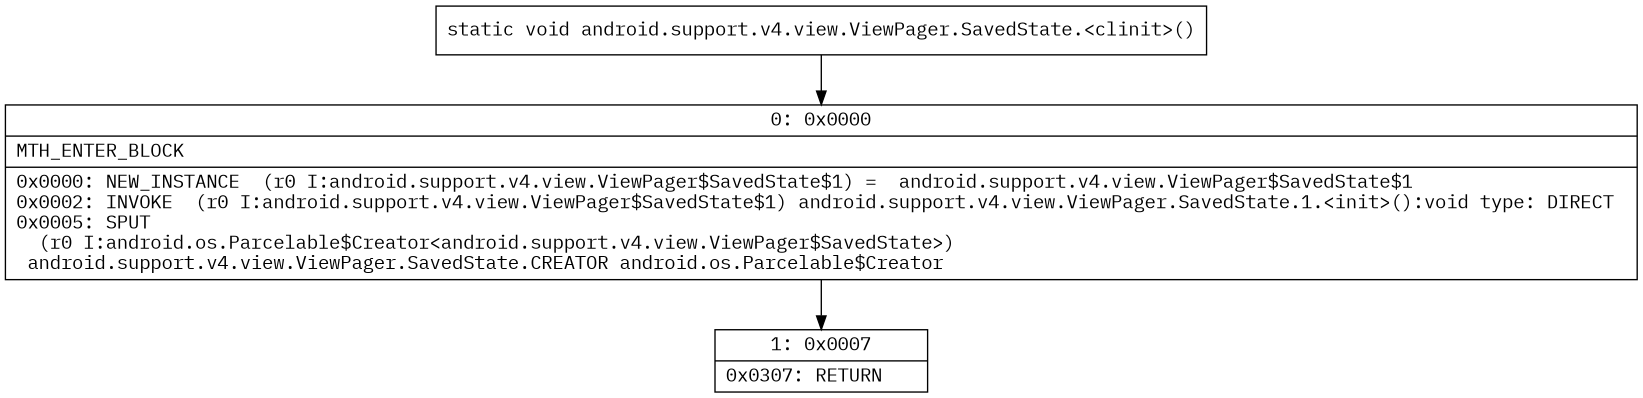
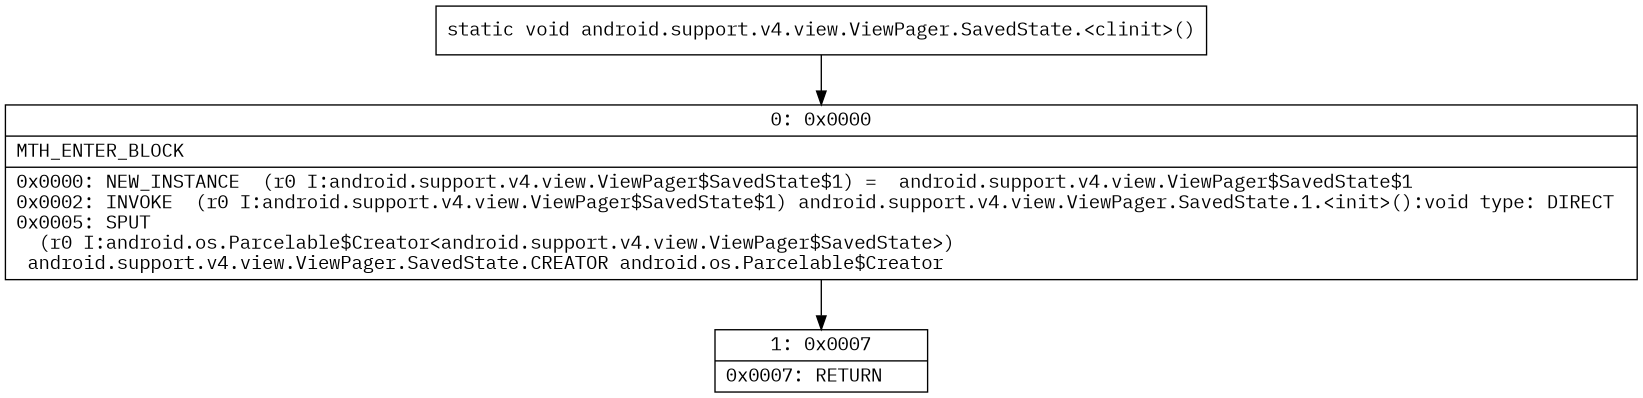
node "1: 0x0007": text "0x0307: RETURN" -> "0x0007: RETURN"
